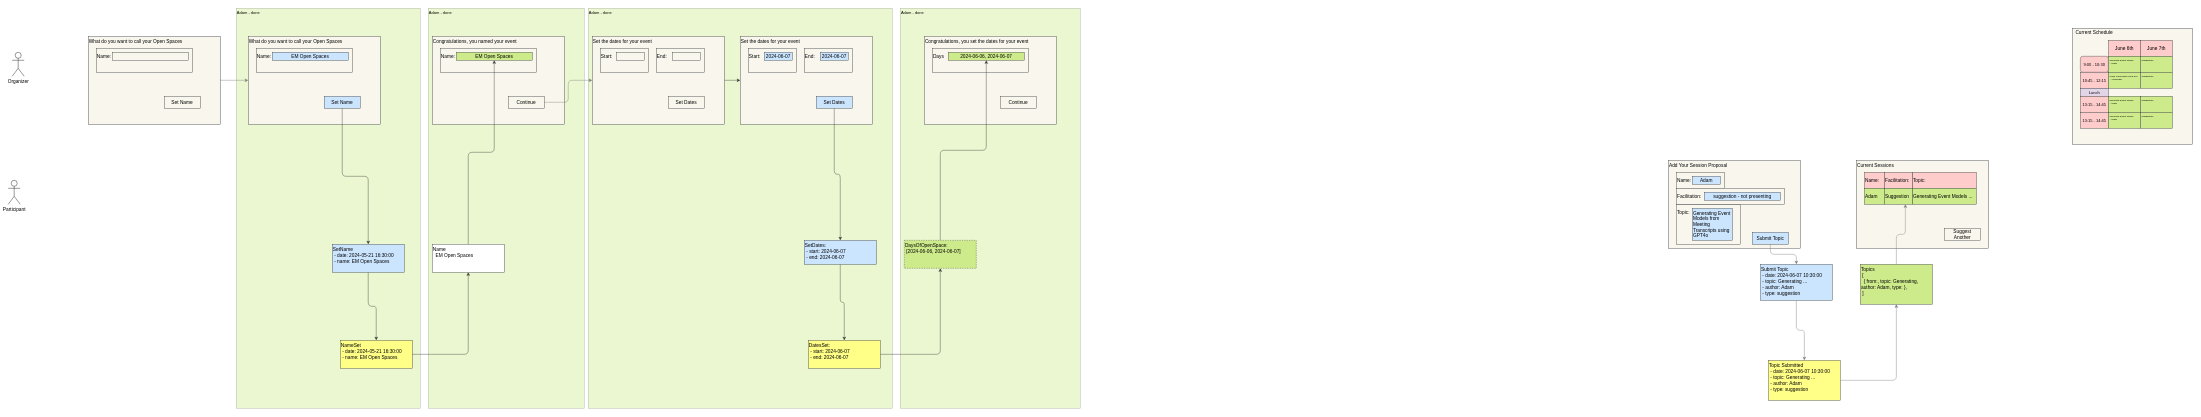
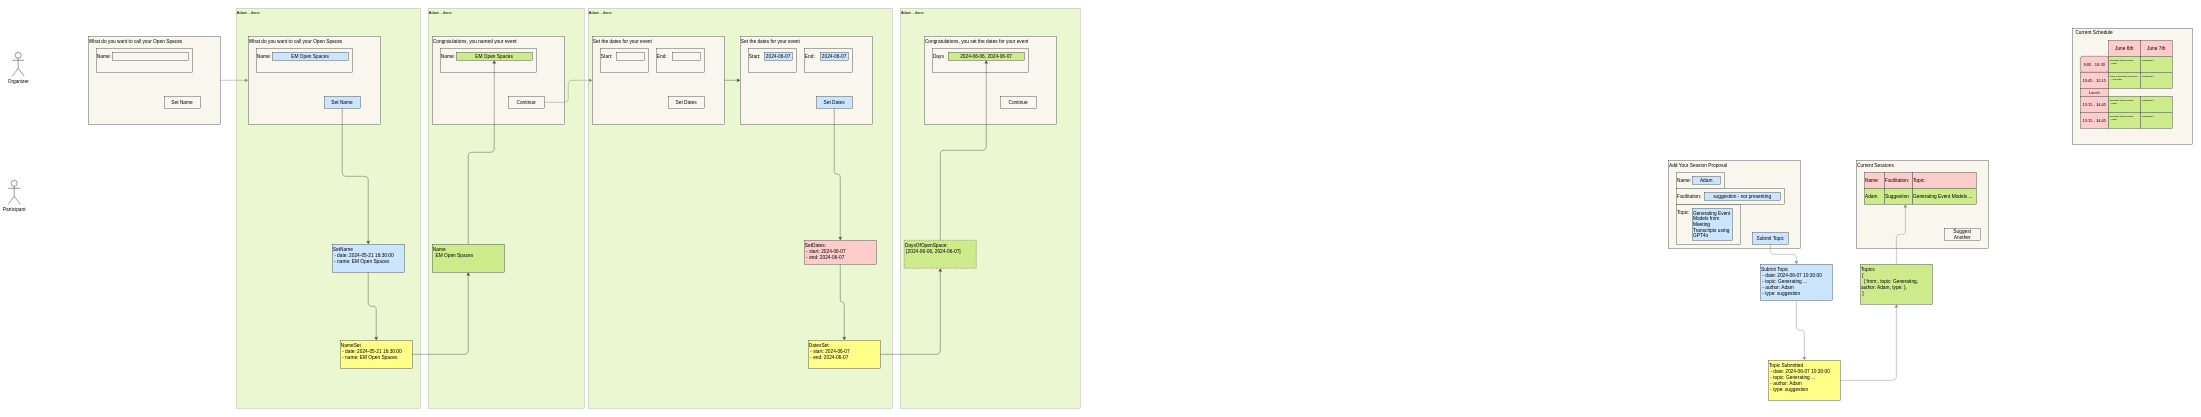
node "Lunch": fillcolor #e1d5e7 -> #ffcccc
node "SetDates: - start: 2024-06-07 - end: 2024-06-07": fillcolor #cce5ff -> #ffcccc
node "Name EM Open Spaces": fillcolor #ffffff -> #cdeb8b
